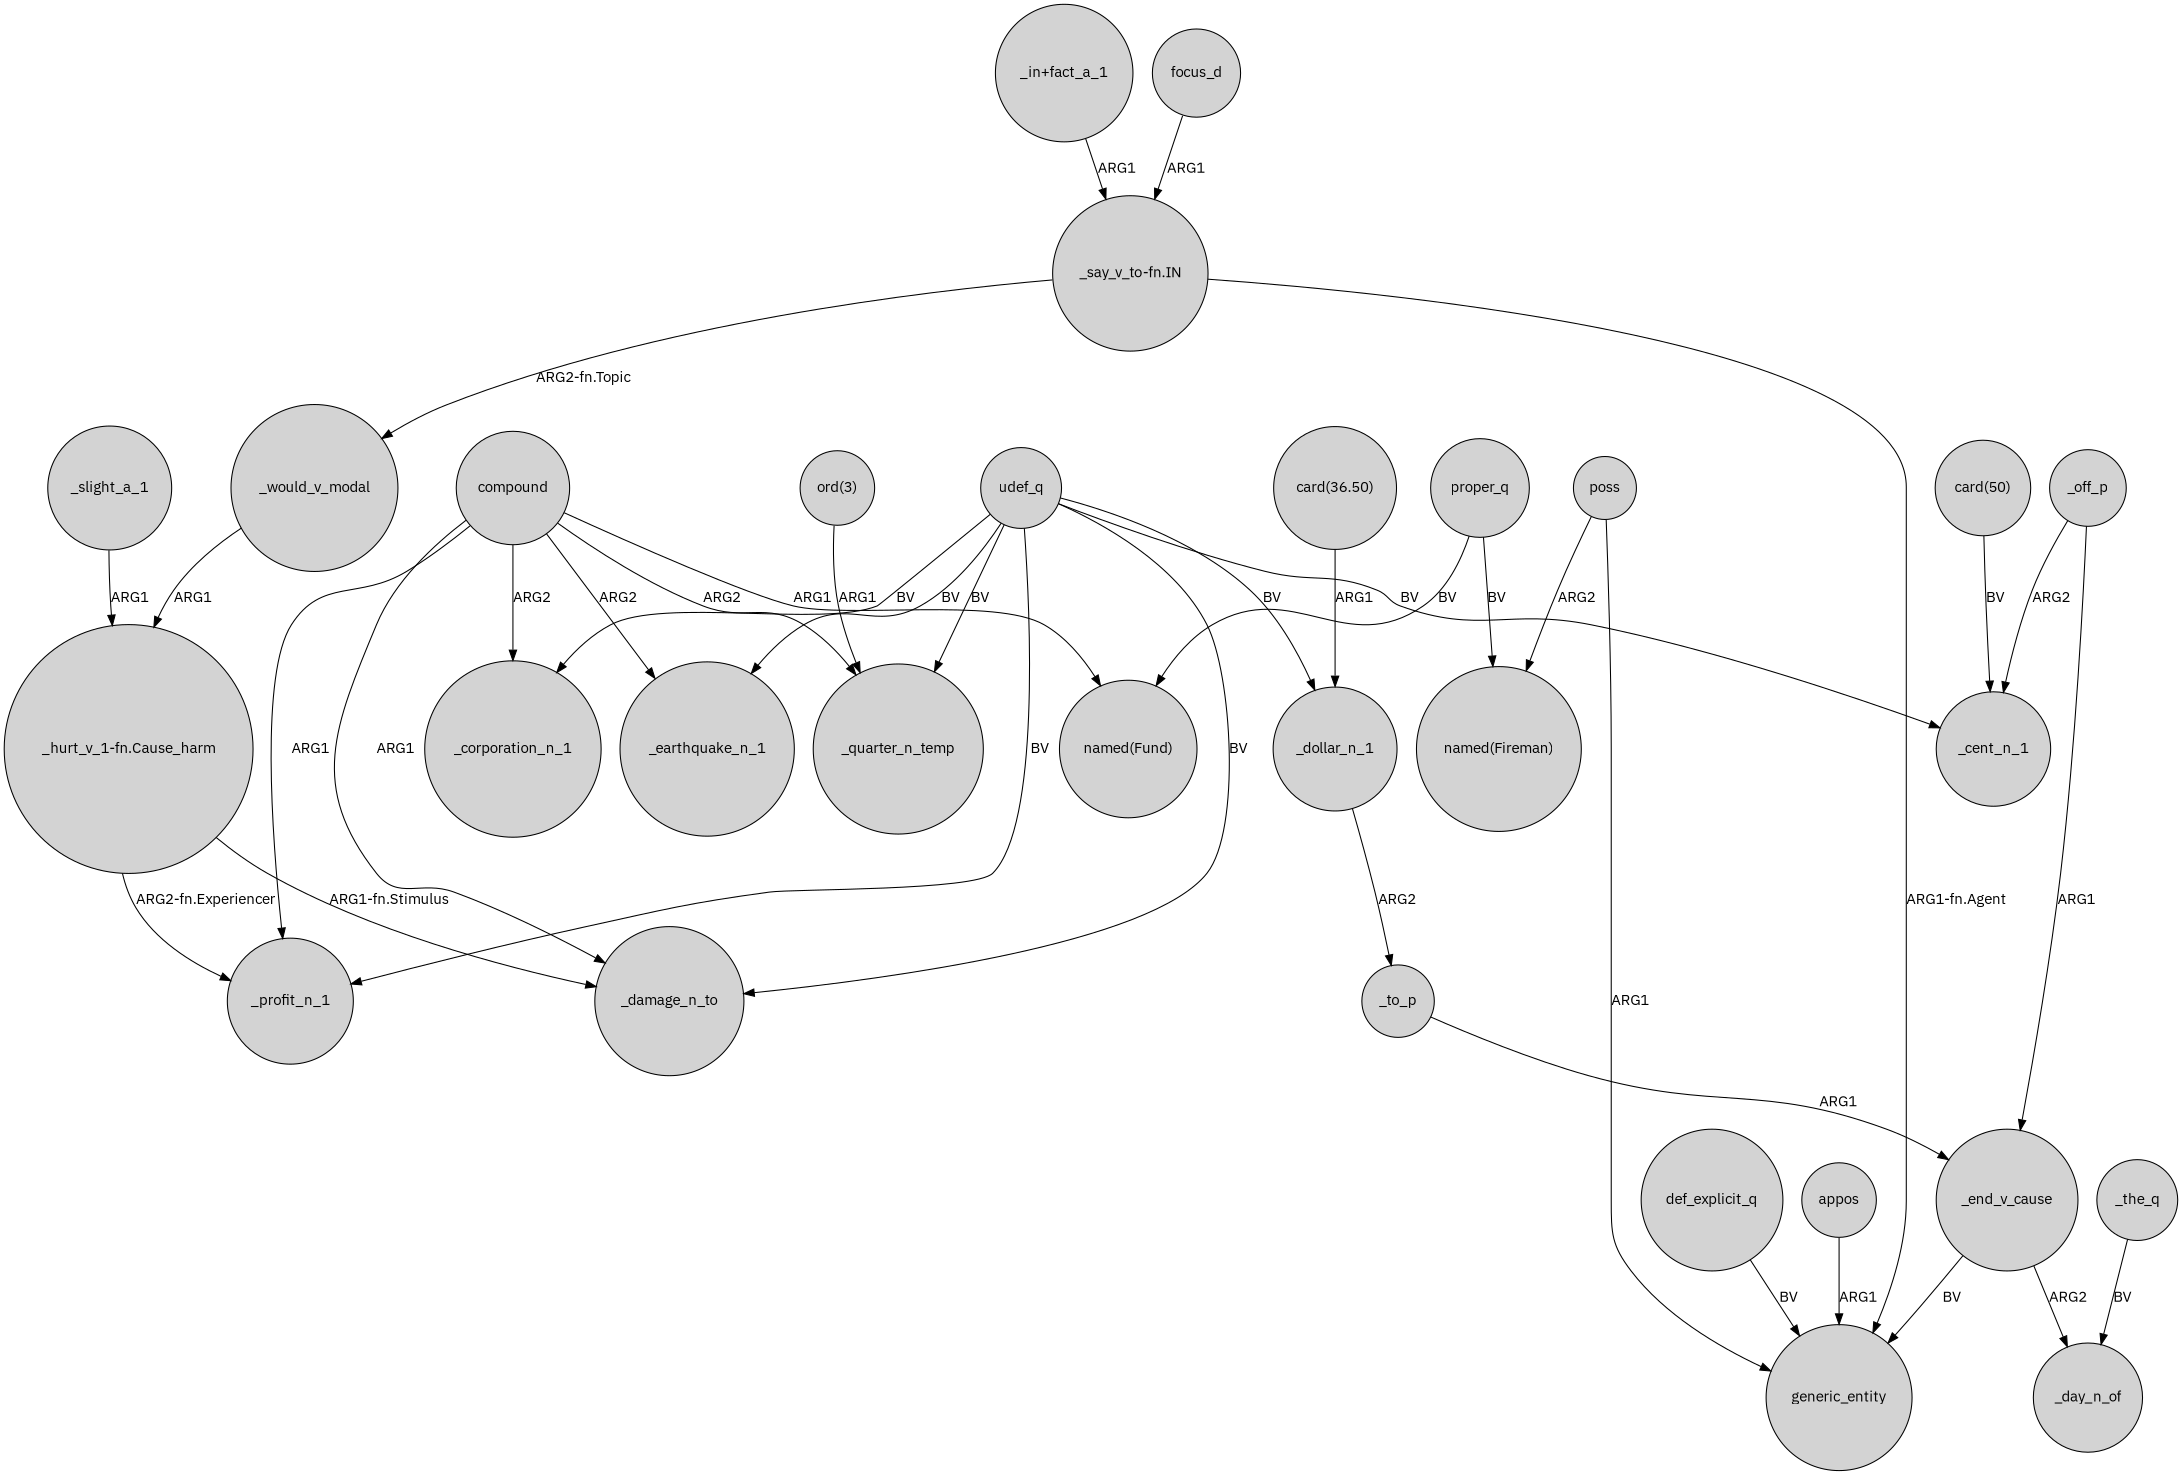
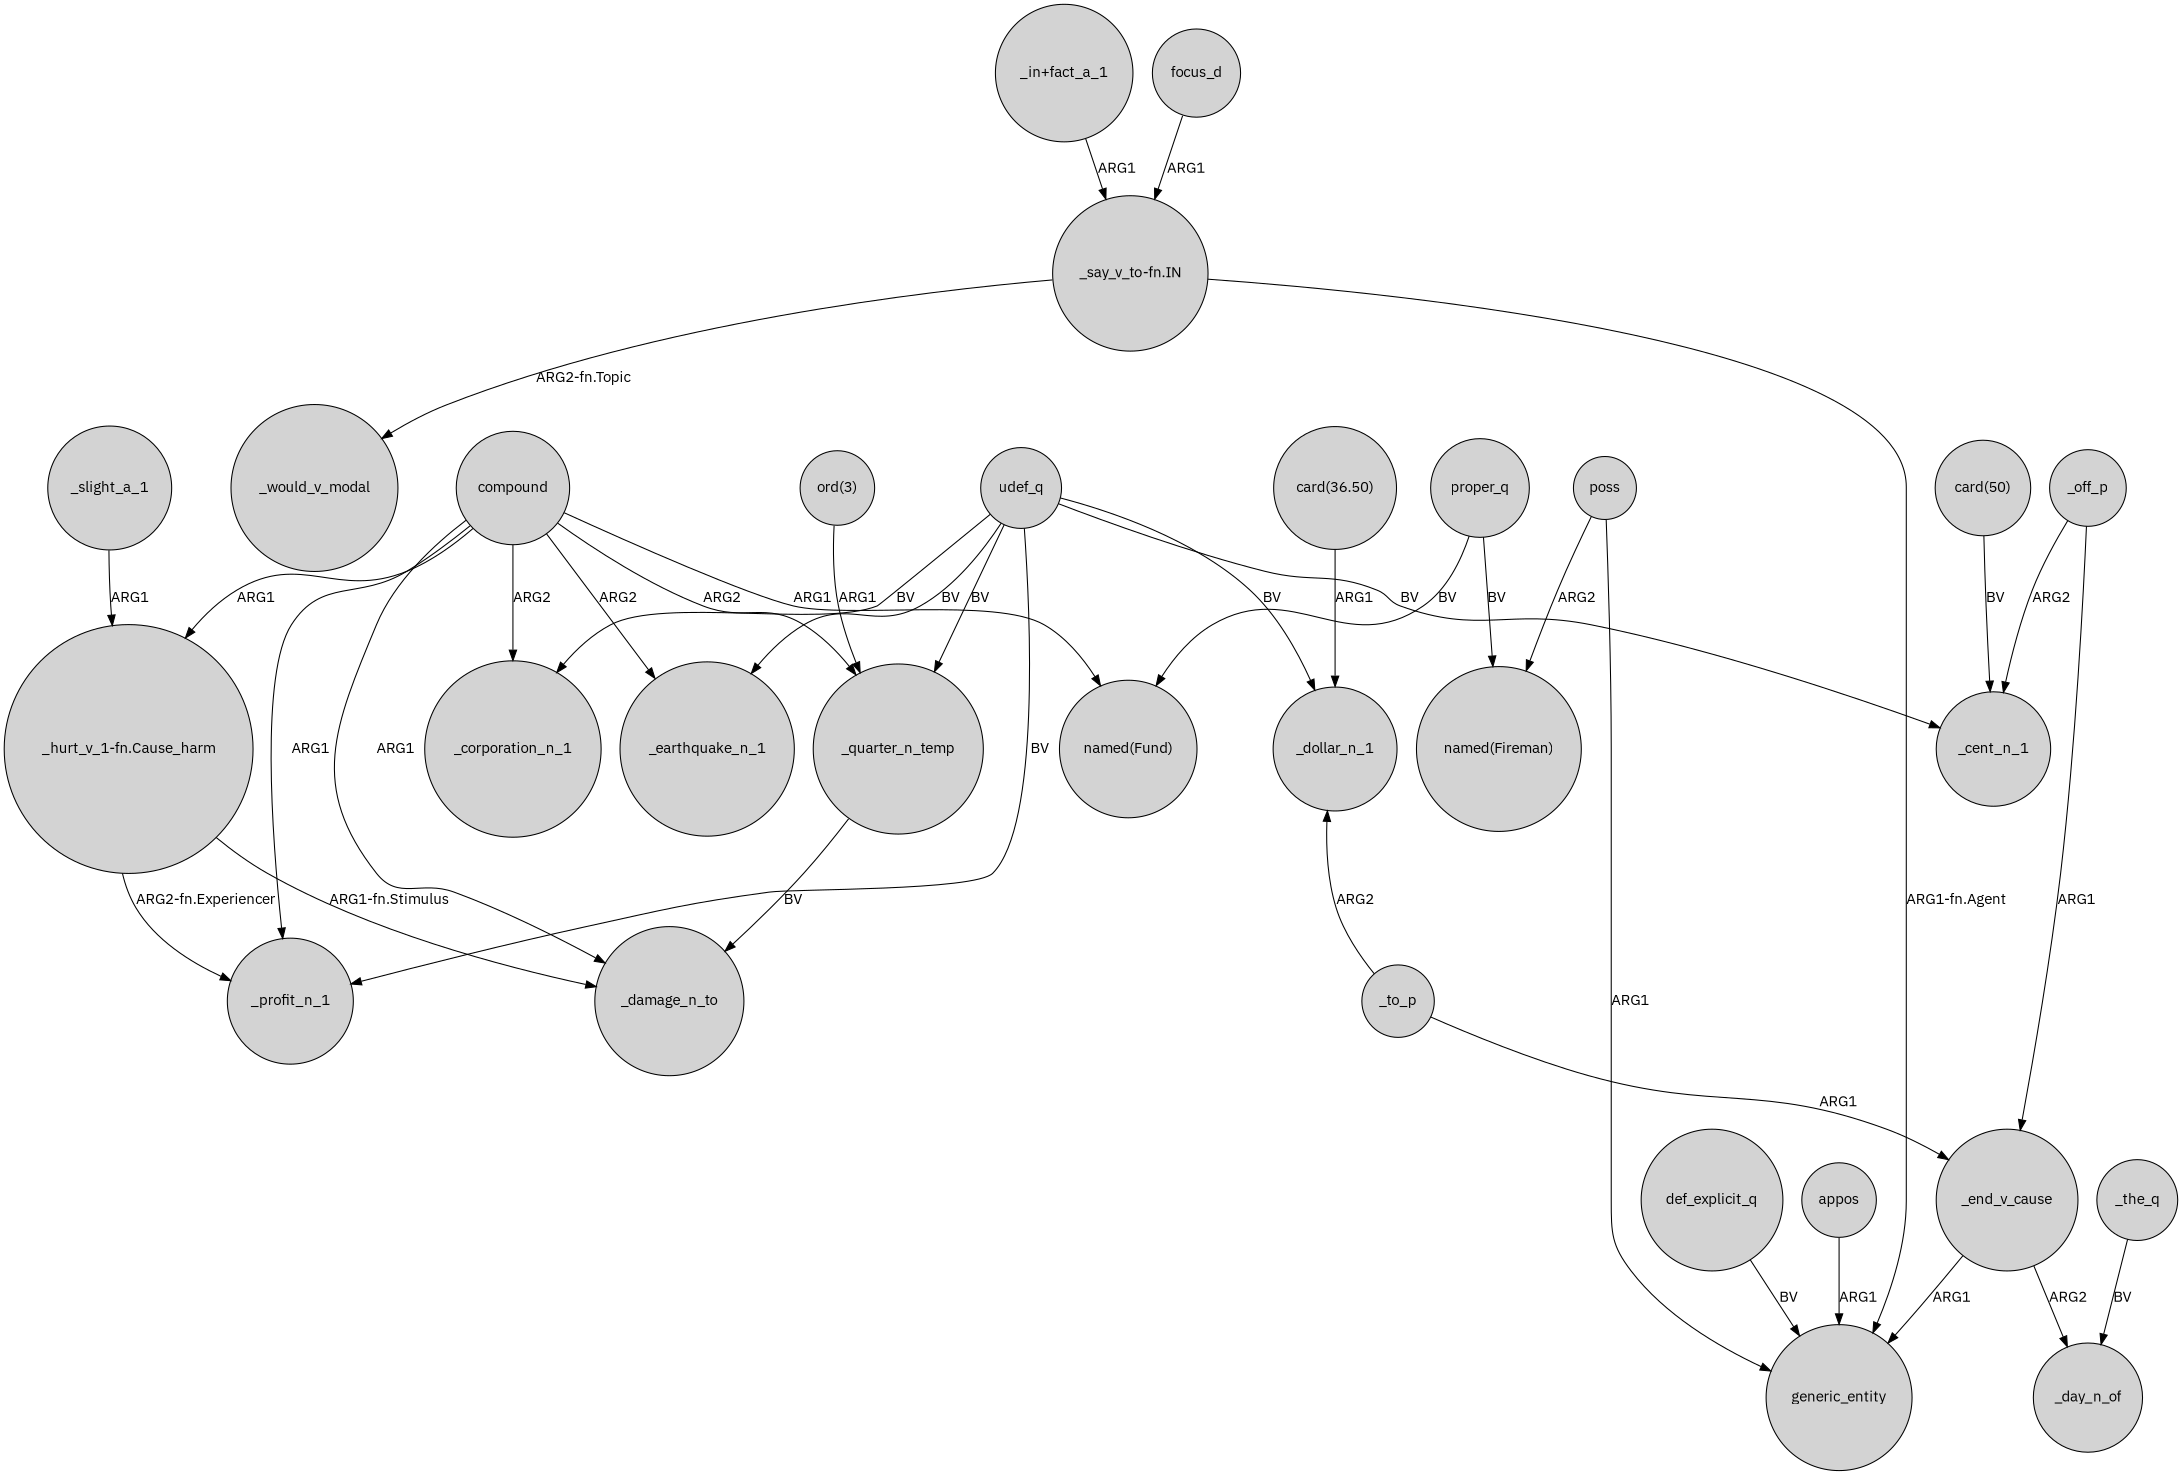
edge "_would_v_modal" -> "_hurt_v_1-fn.Cause_harm": now "compound" -> "_hurt_v_1-fn.Cause_harm"
edge "udef_q" -> "_damage_n_to": now "_quarter_n_temp" -> "_damage_n_to"
edge "_dollar_n_1" -> "_to_p": reversed
edge "_end_v_cause" -> "generic_entity": label "BV" -> "ARG1"
